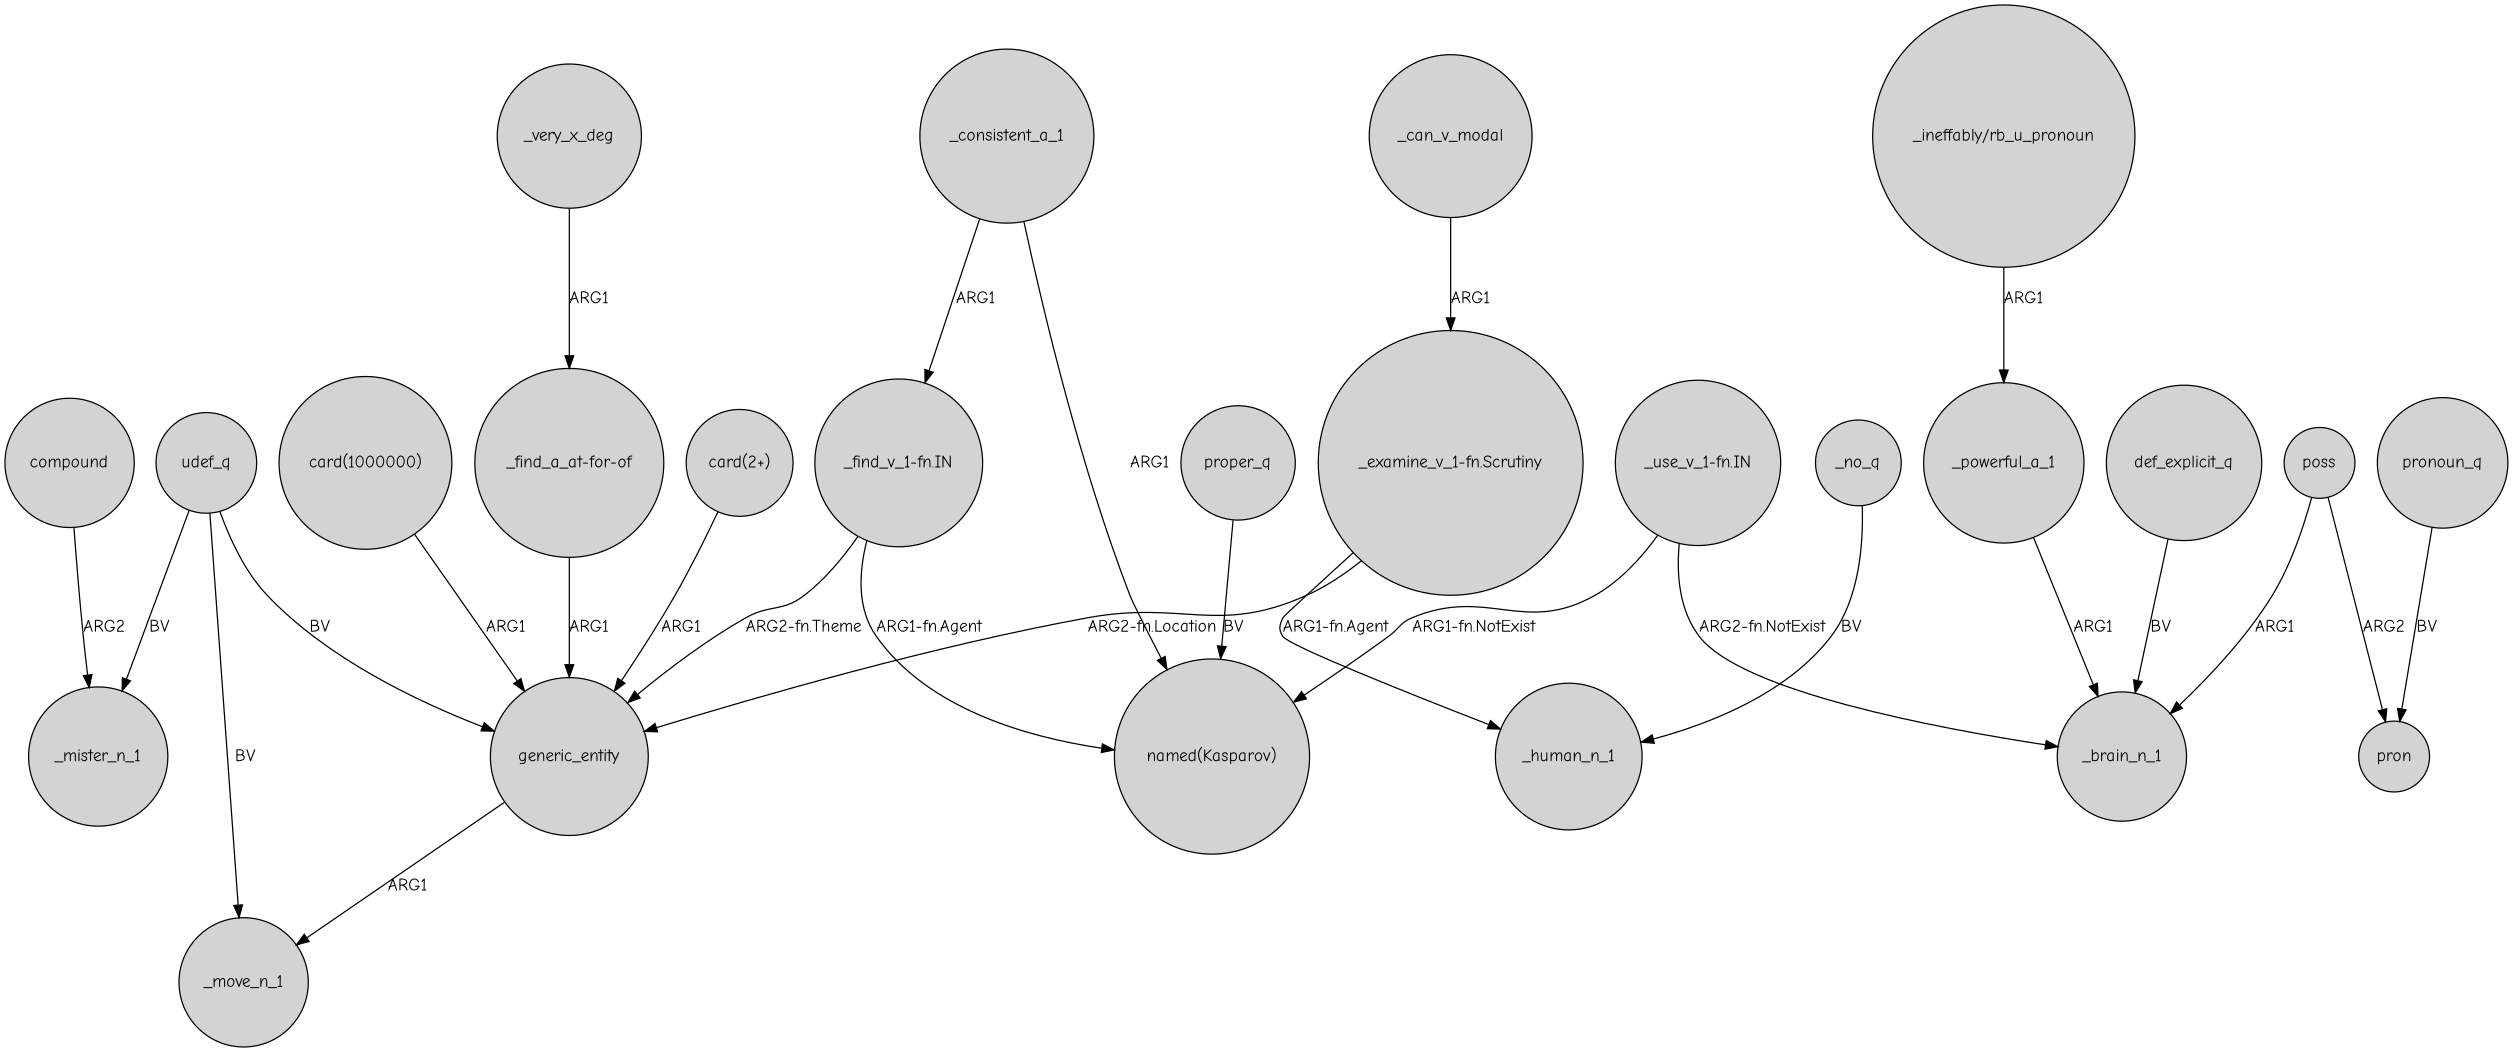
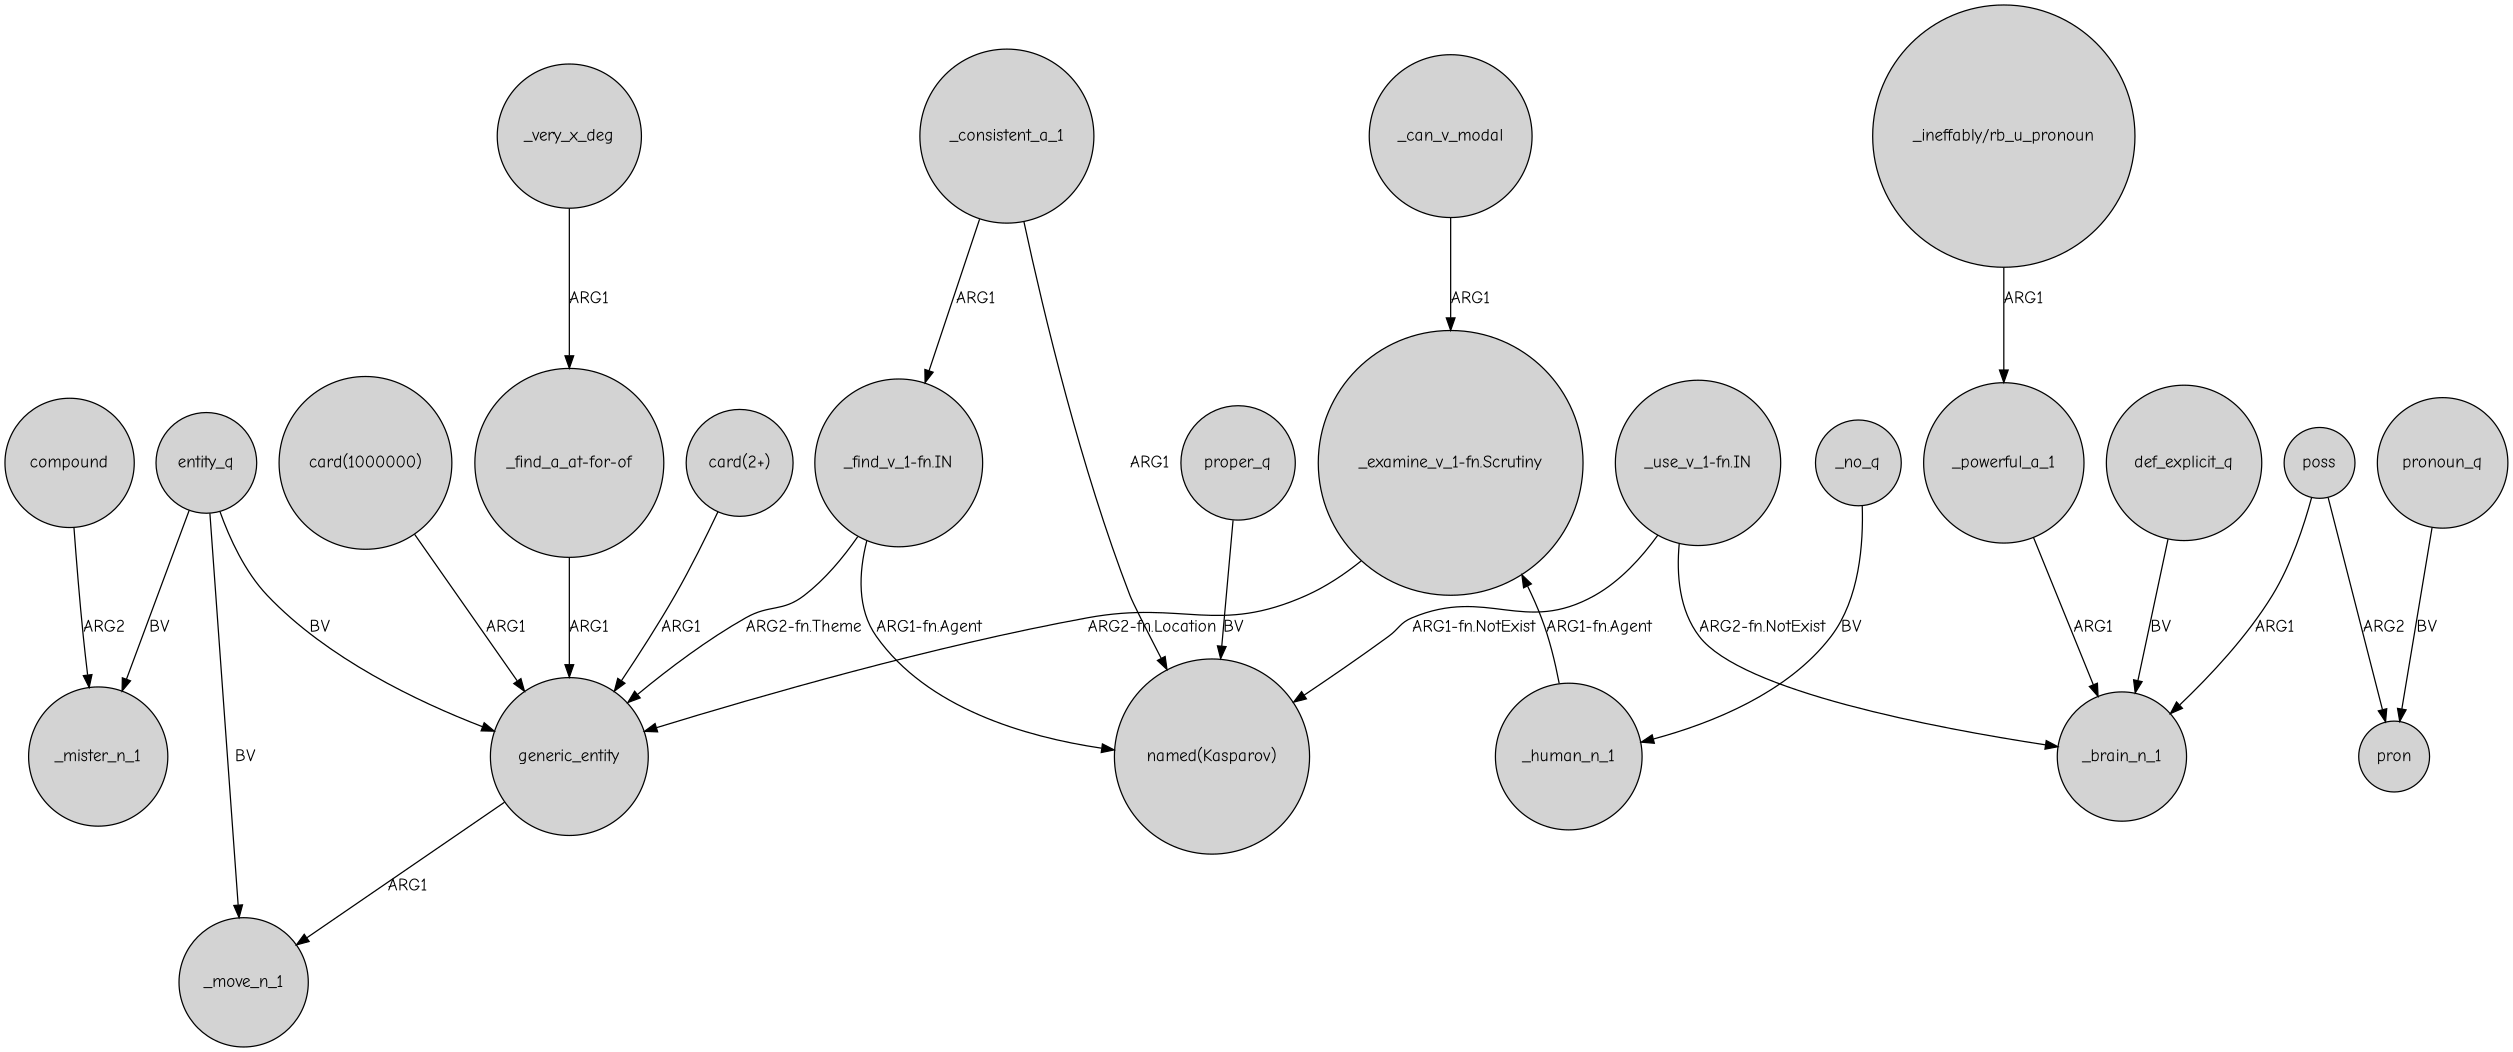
node "udef_q": label "udef_q" -> "entity_q"
edge "_examine_v_1-fn.Scrutiny" -> "_human_n_1": reversed
